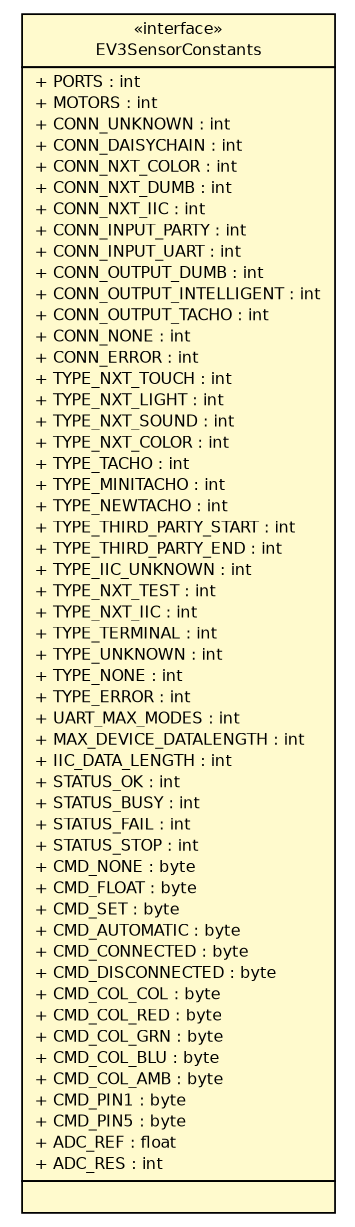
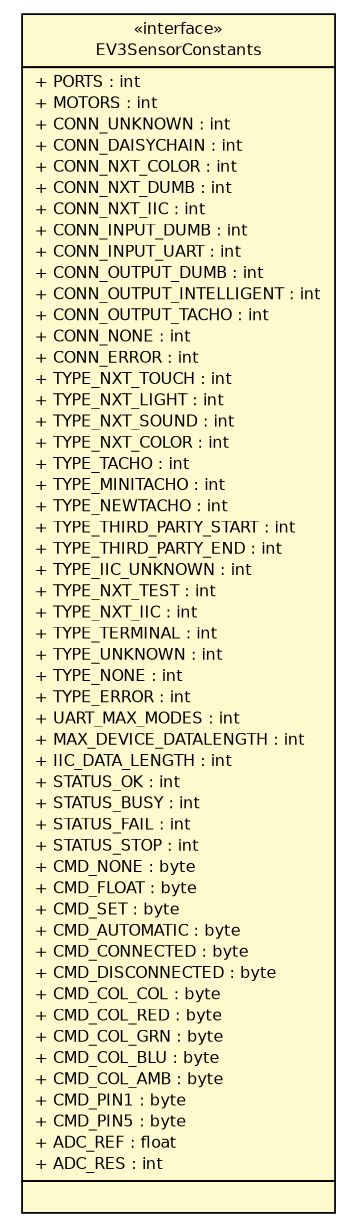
node "EV3SensorConstants": text "+ CONN_INPUT_PARTY : int" -> "+ CONN_INPUT_DUMB : int"
